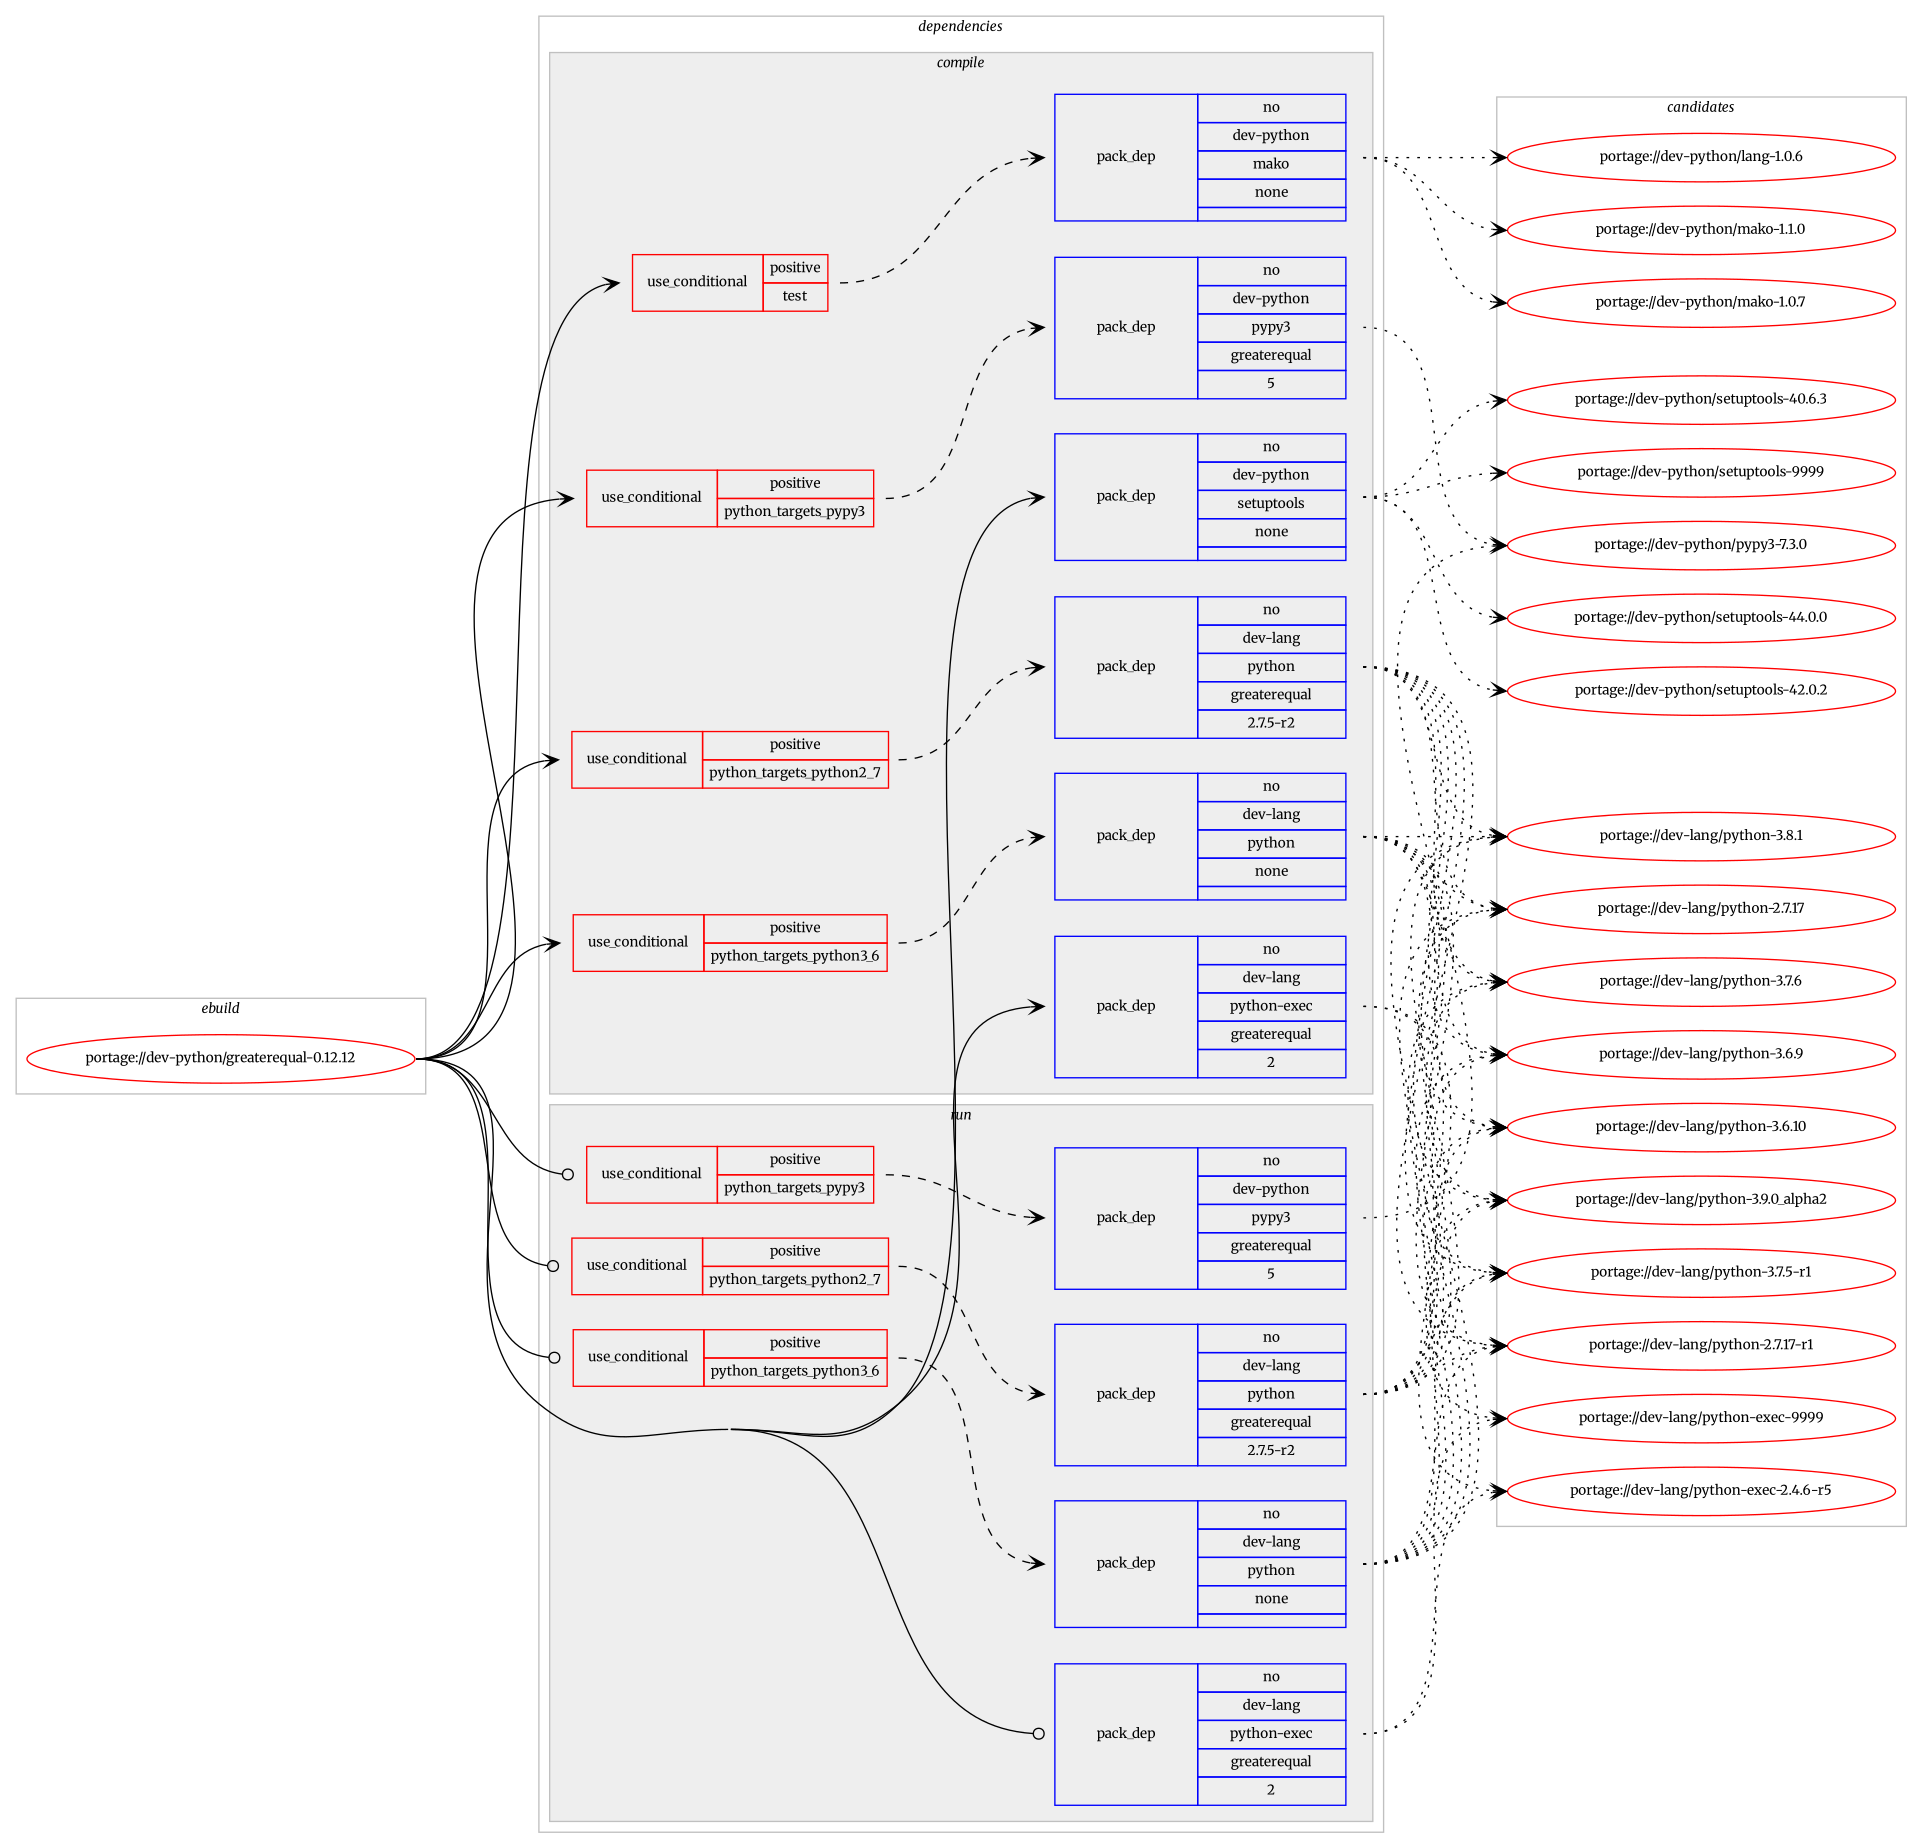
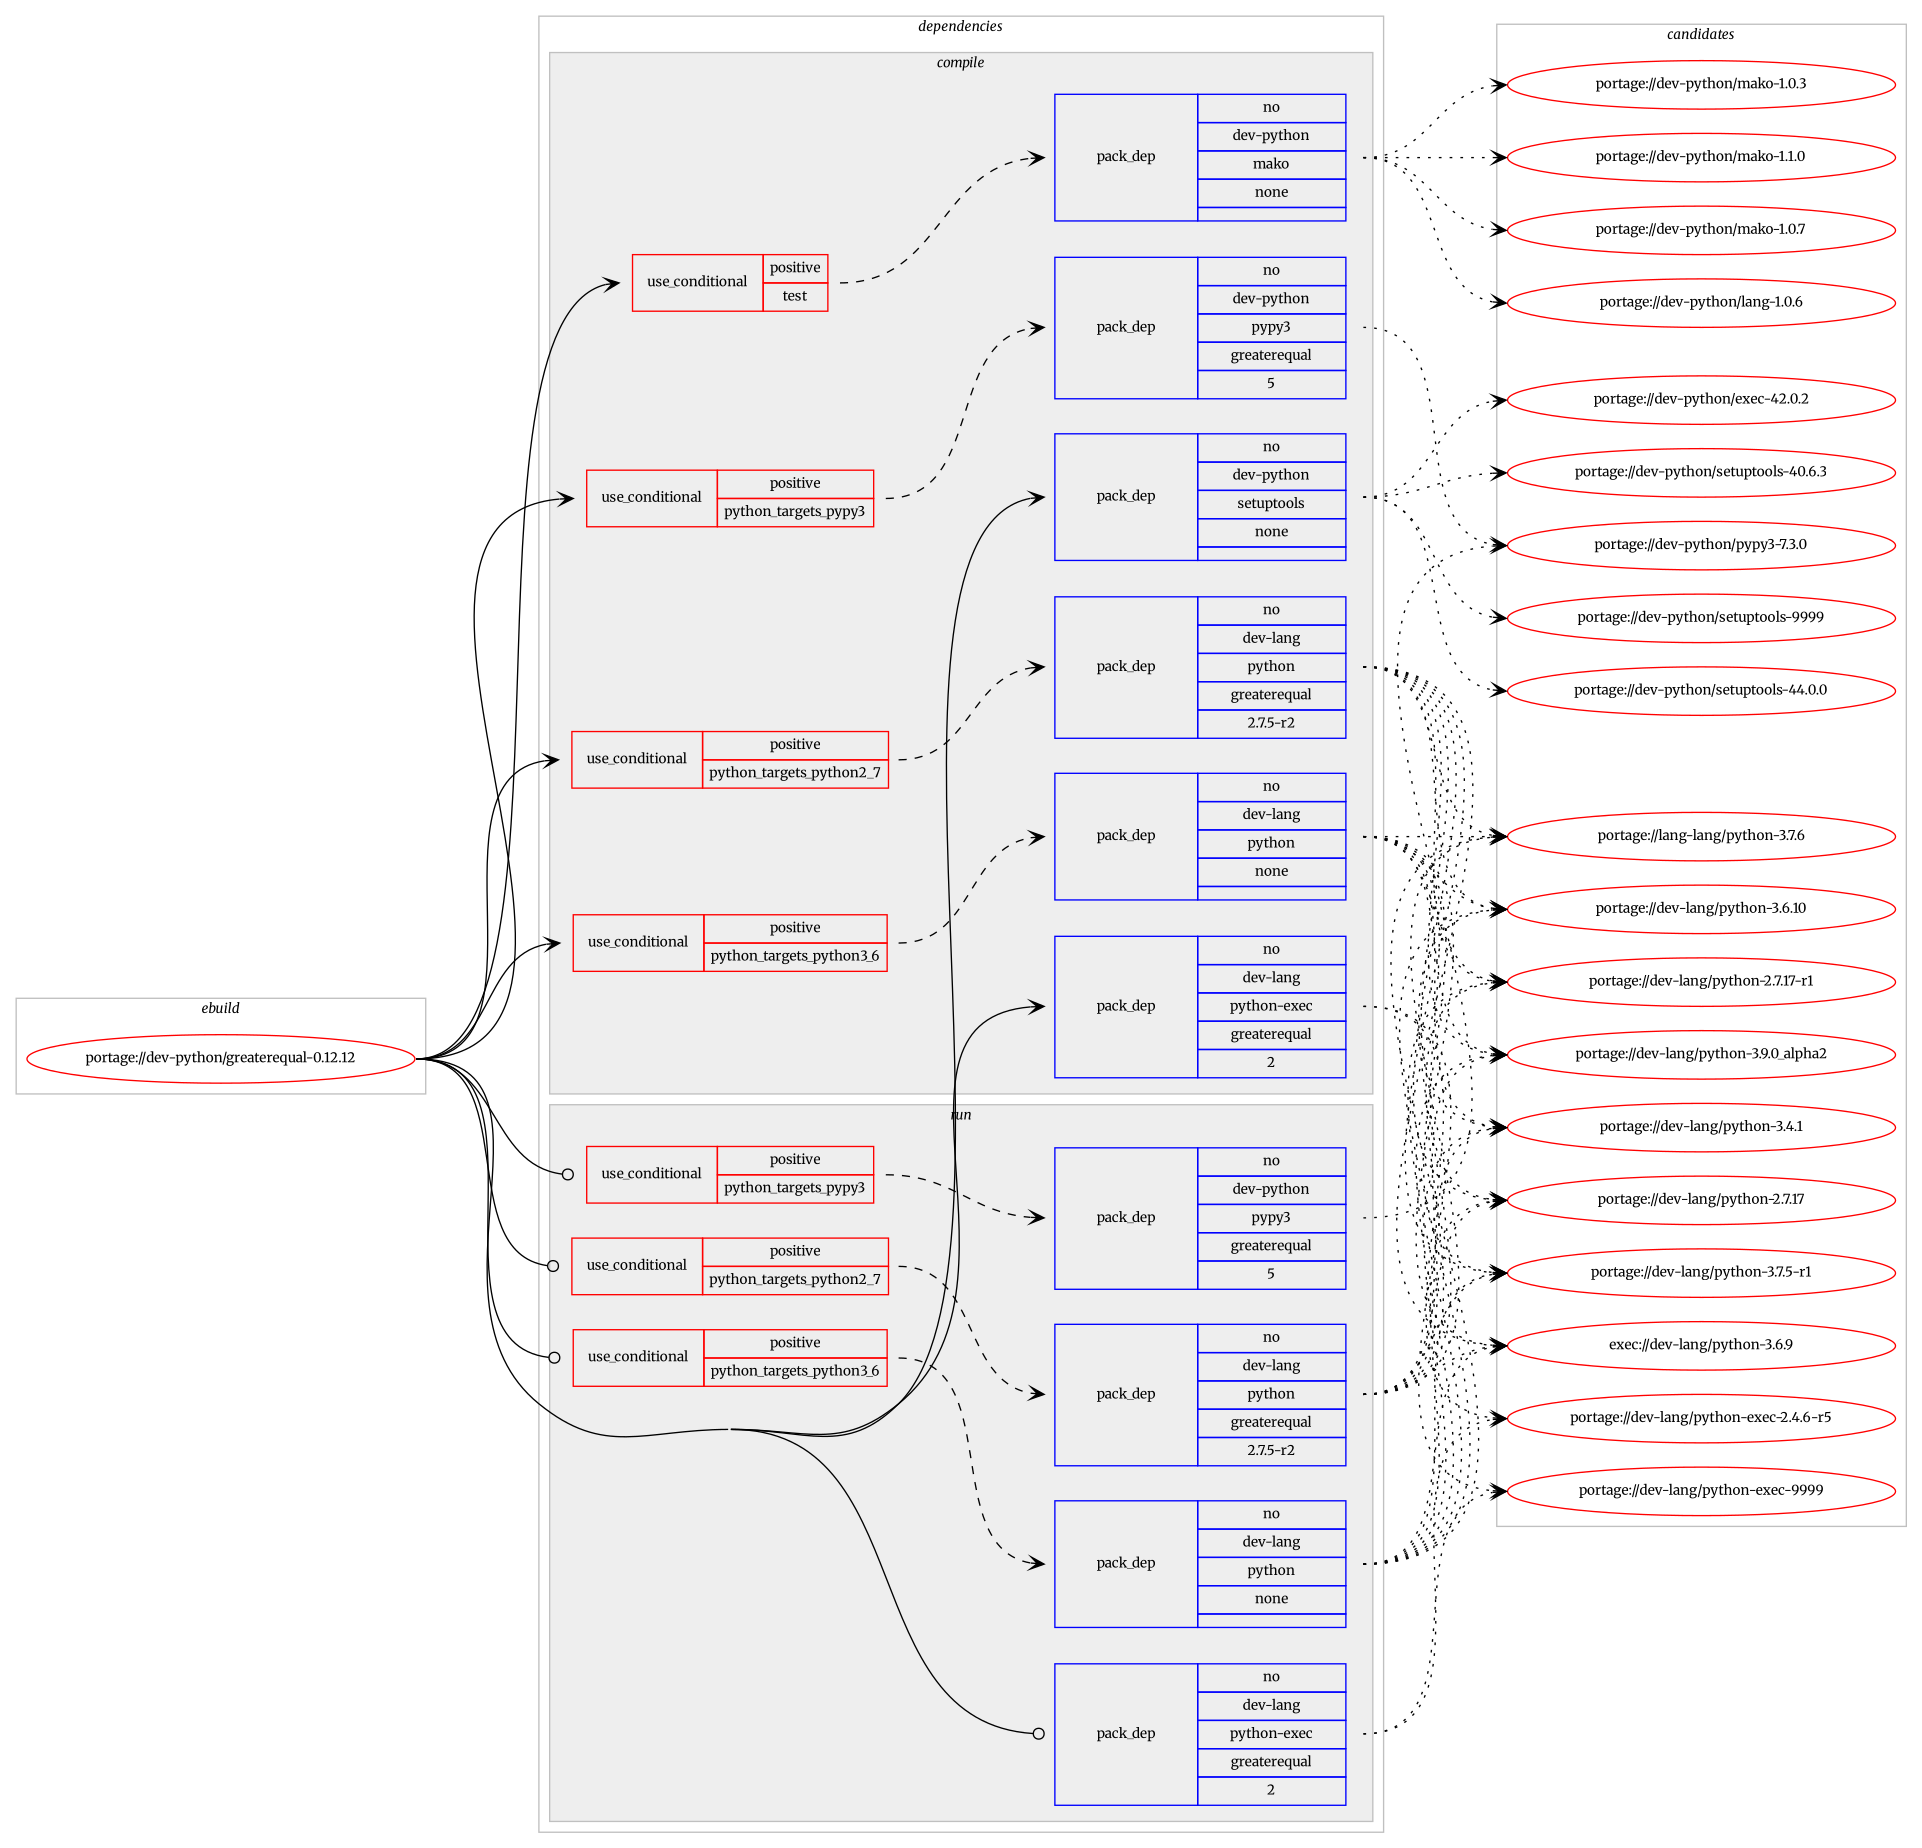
node "portage://dev-python/mako-1.0.3": added
node "portage://dev-python/setuptools-42.0.2": label "portage://dev-python/setuptools-42.0.2" -> "portage://dev-python/exec-42.0.2"
node "portage://dev-lang/python-3.8.1": label "portage://dev-lang/python-3.8.1" -> "portage://dev-lang/python-3.4.1"
node "portage://dev-lang/python-3.7.6": label "portage://dev-lang/python-3.7.6" -> "portage://lang-lang/python-3.7.6"
node "portage://dev-lang/python-3.6.9": label "portage://dev-lang/python-3.6.9" -> "exec://dev-lang/python-3.6.9"
